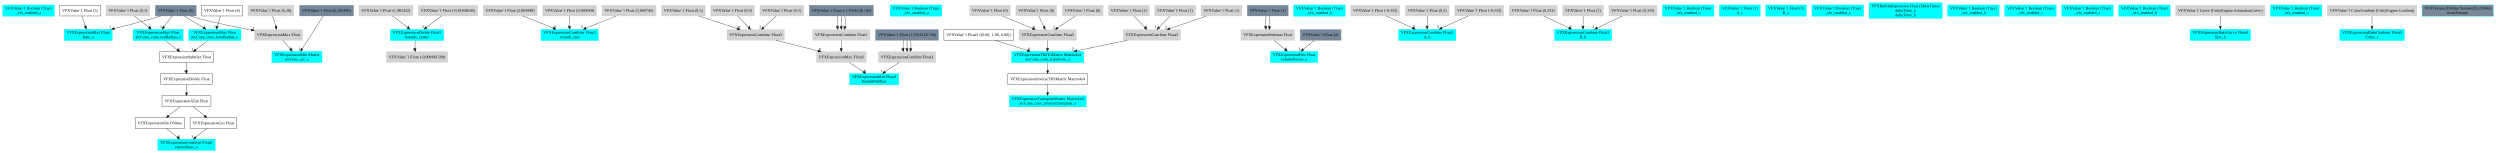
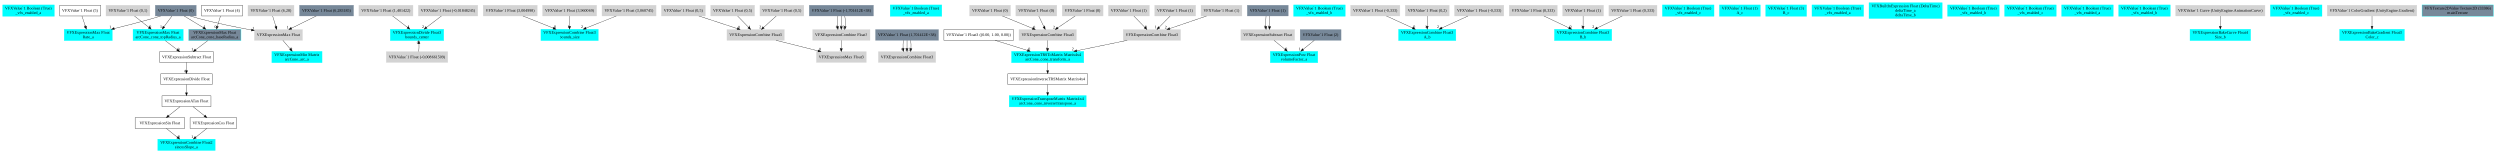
edge "VFXValue`1 Float (6,283185)" -> "VFXExpressionMin Matrix arcCone_arc_a": now "VFXValue`1 Float (6,283185)" -> "VFXExpressionMax Float"
node "VFXExpressionMax Float arcCone_cone_baseRadius_a": fillcolor cyan -> lightslategray
edge "VFXExpressionDivide Float3 bounds_center" -> "VFXValue`1 Float (-0,008661509)": reversed
node "VFXExpressionMin Float3 boundsPadding": removed
node "VFXExpressionSin DValue": label "VFXExpressionSin DValue" -> "VFXExpressionSin Float"
